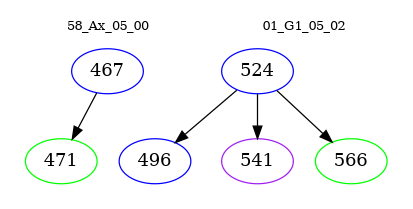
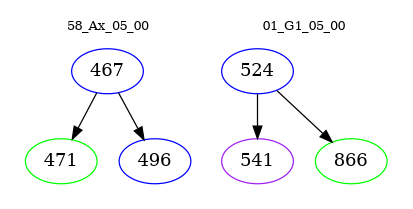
cluster "01_G1_05_02": label "01_G1_05_02" -> "01_G1_05_00"
edge "524" -> "496": now "467" -> "496"
node "566": label "566" -> "866"
